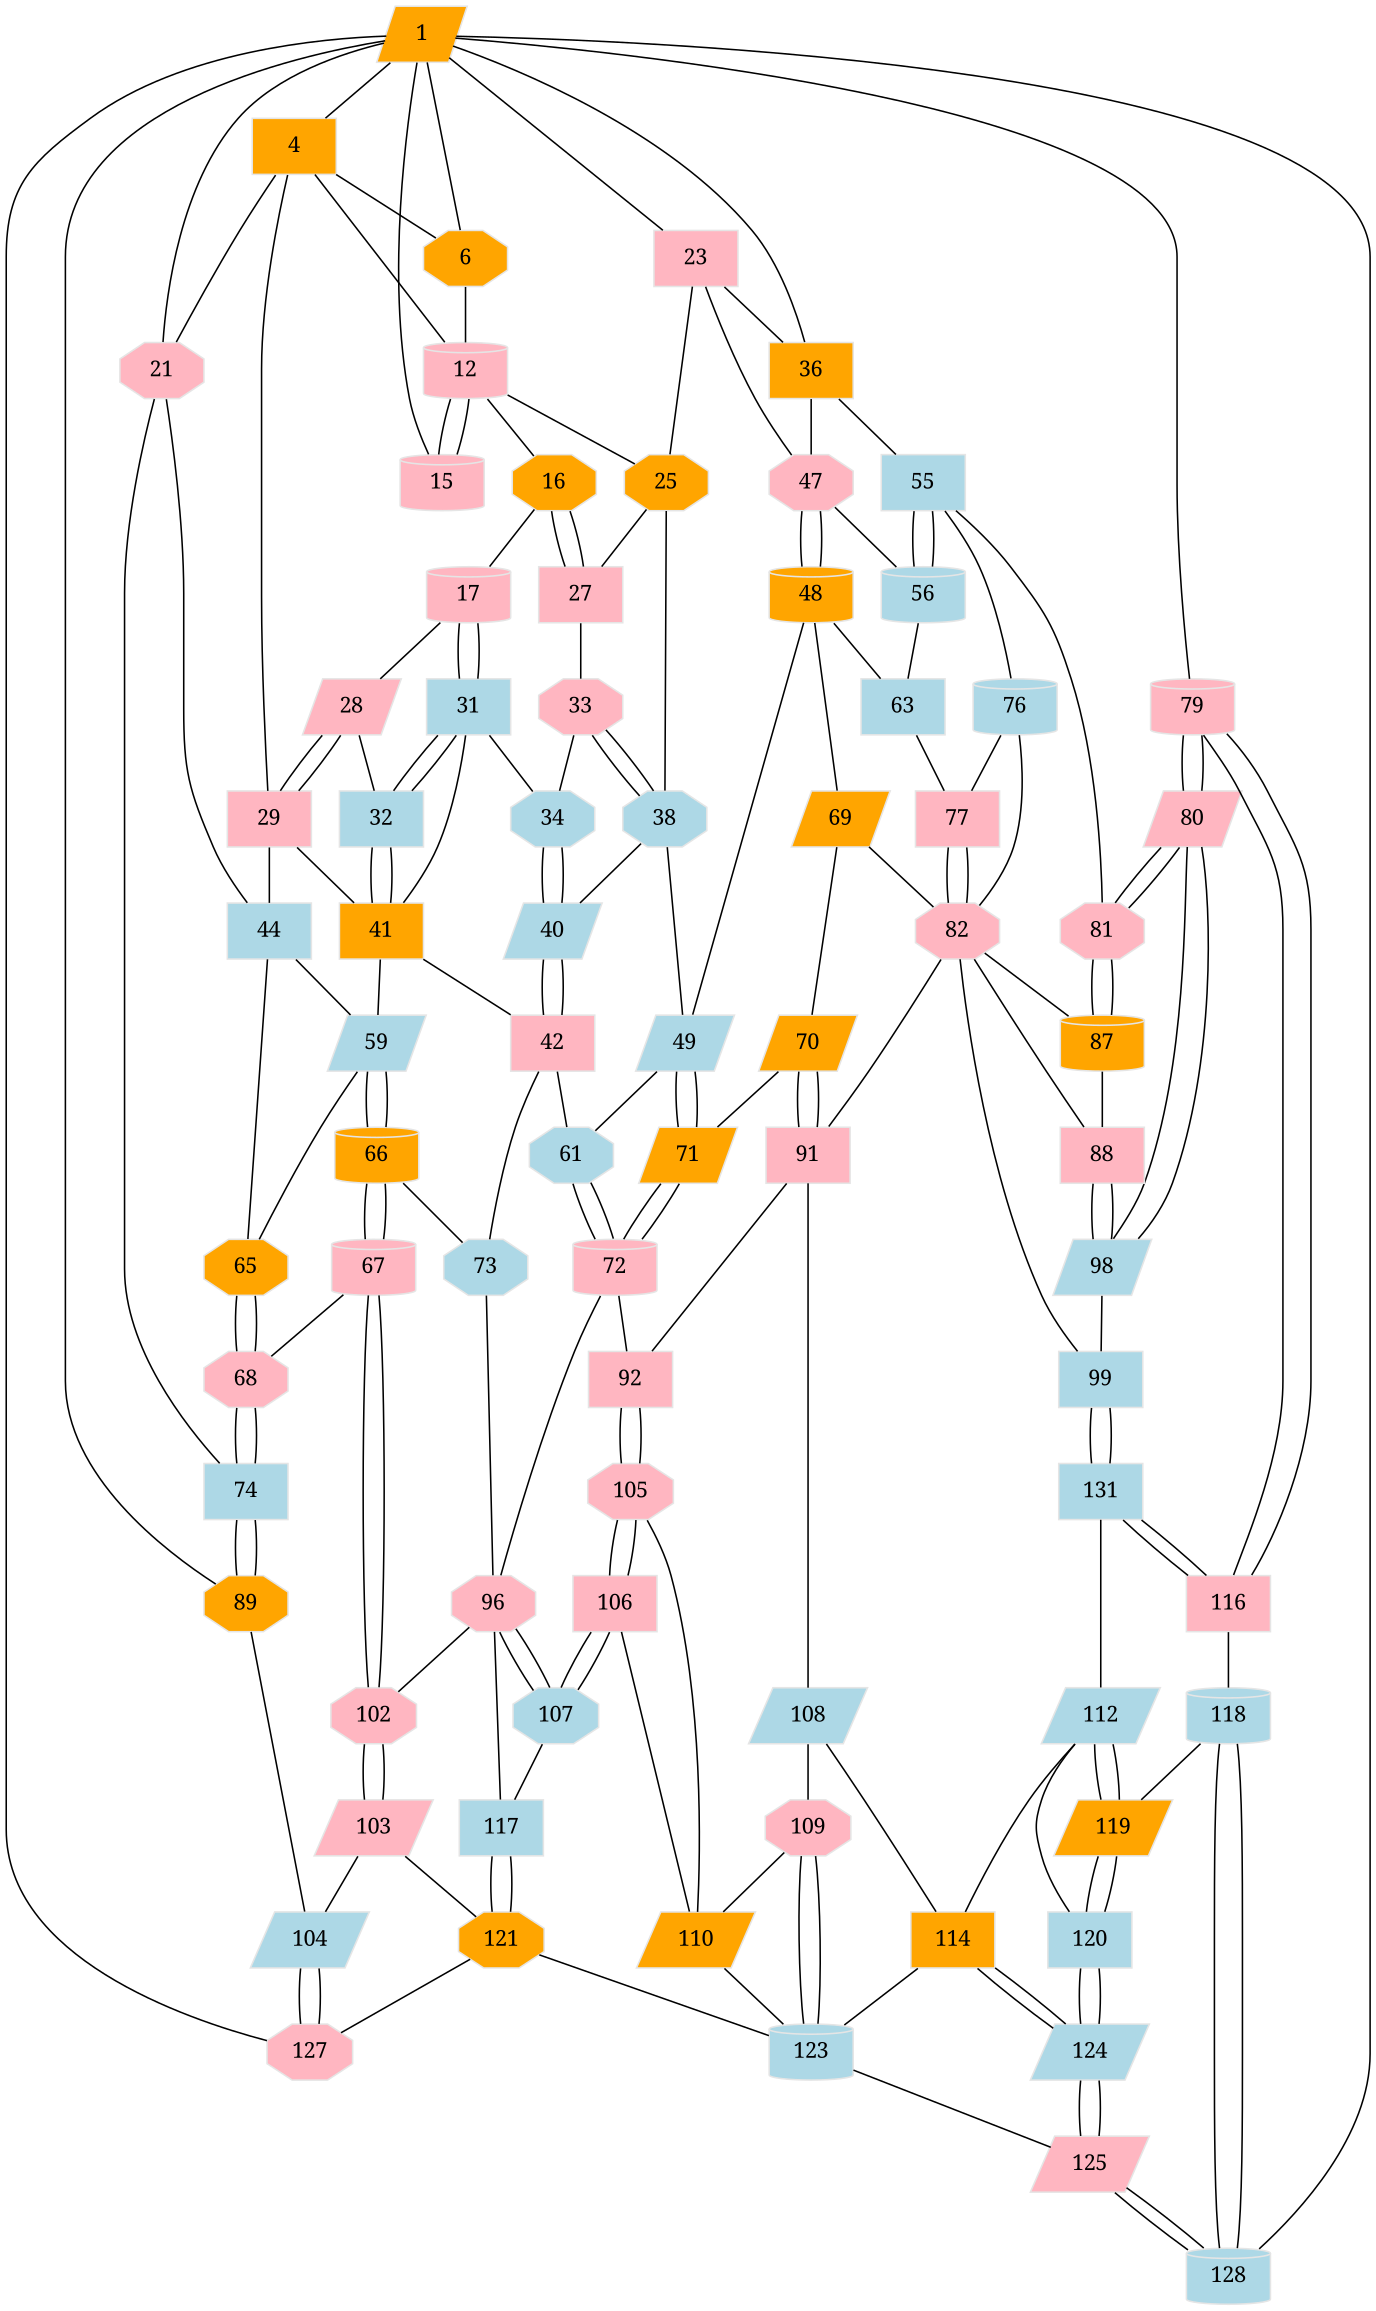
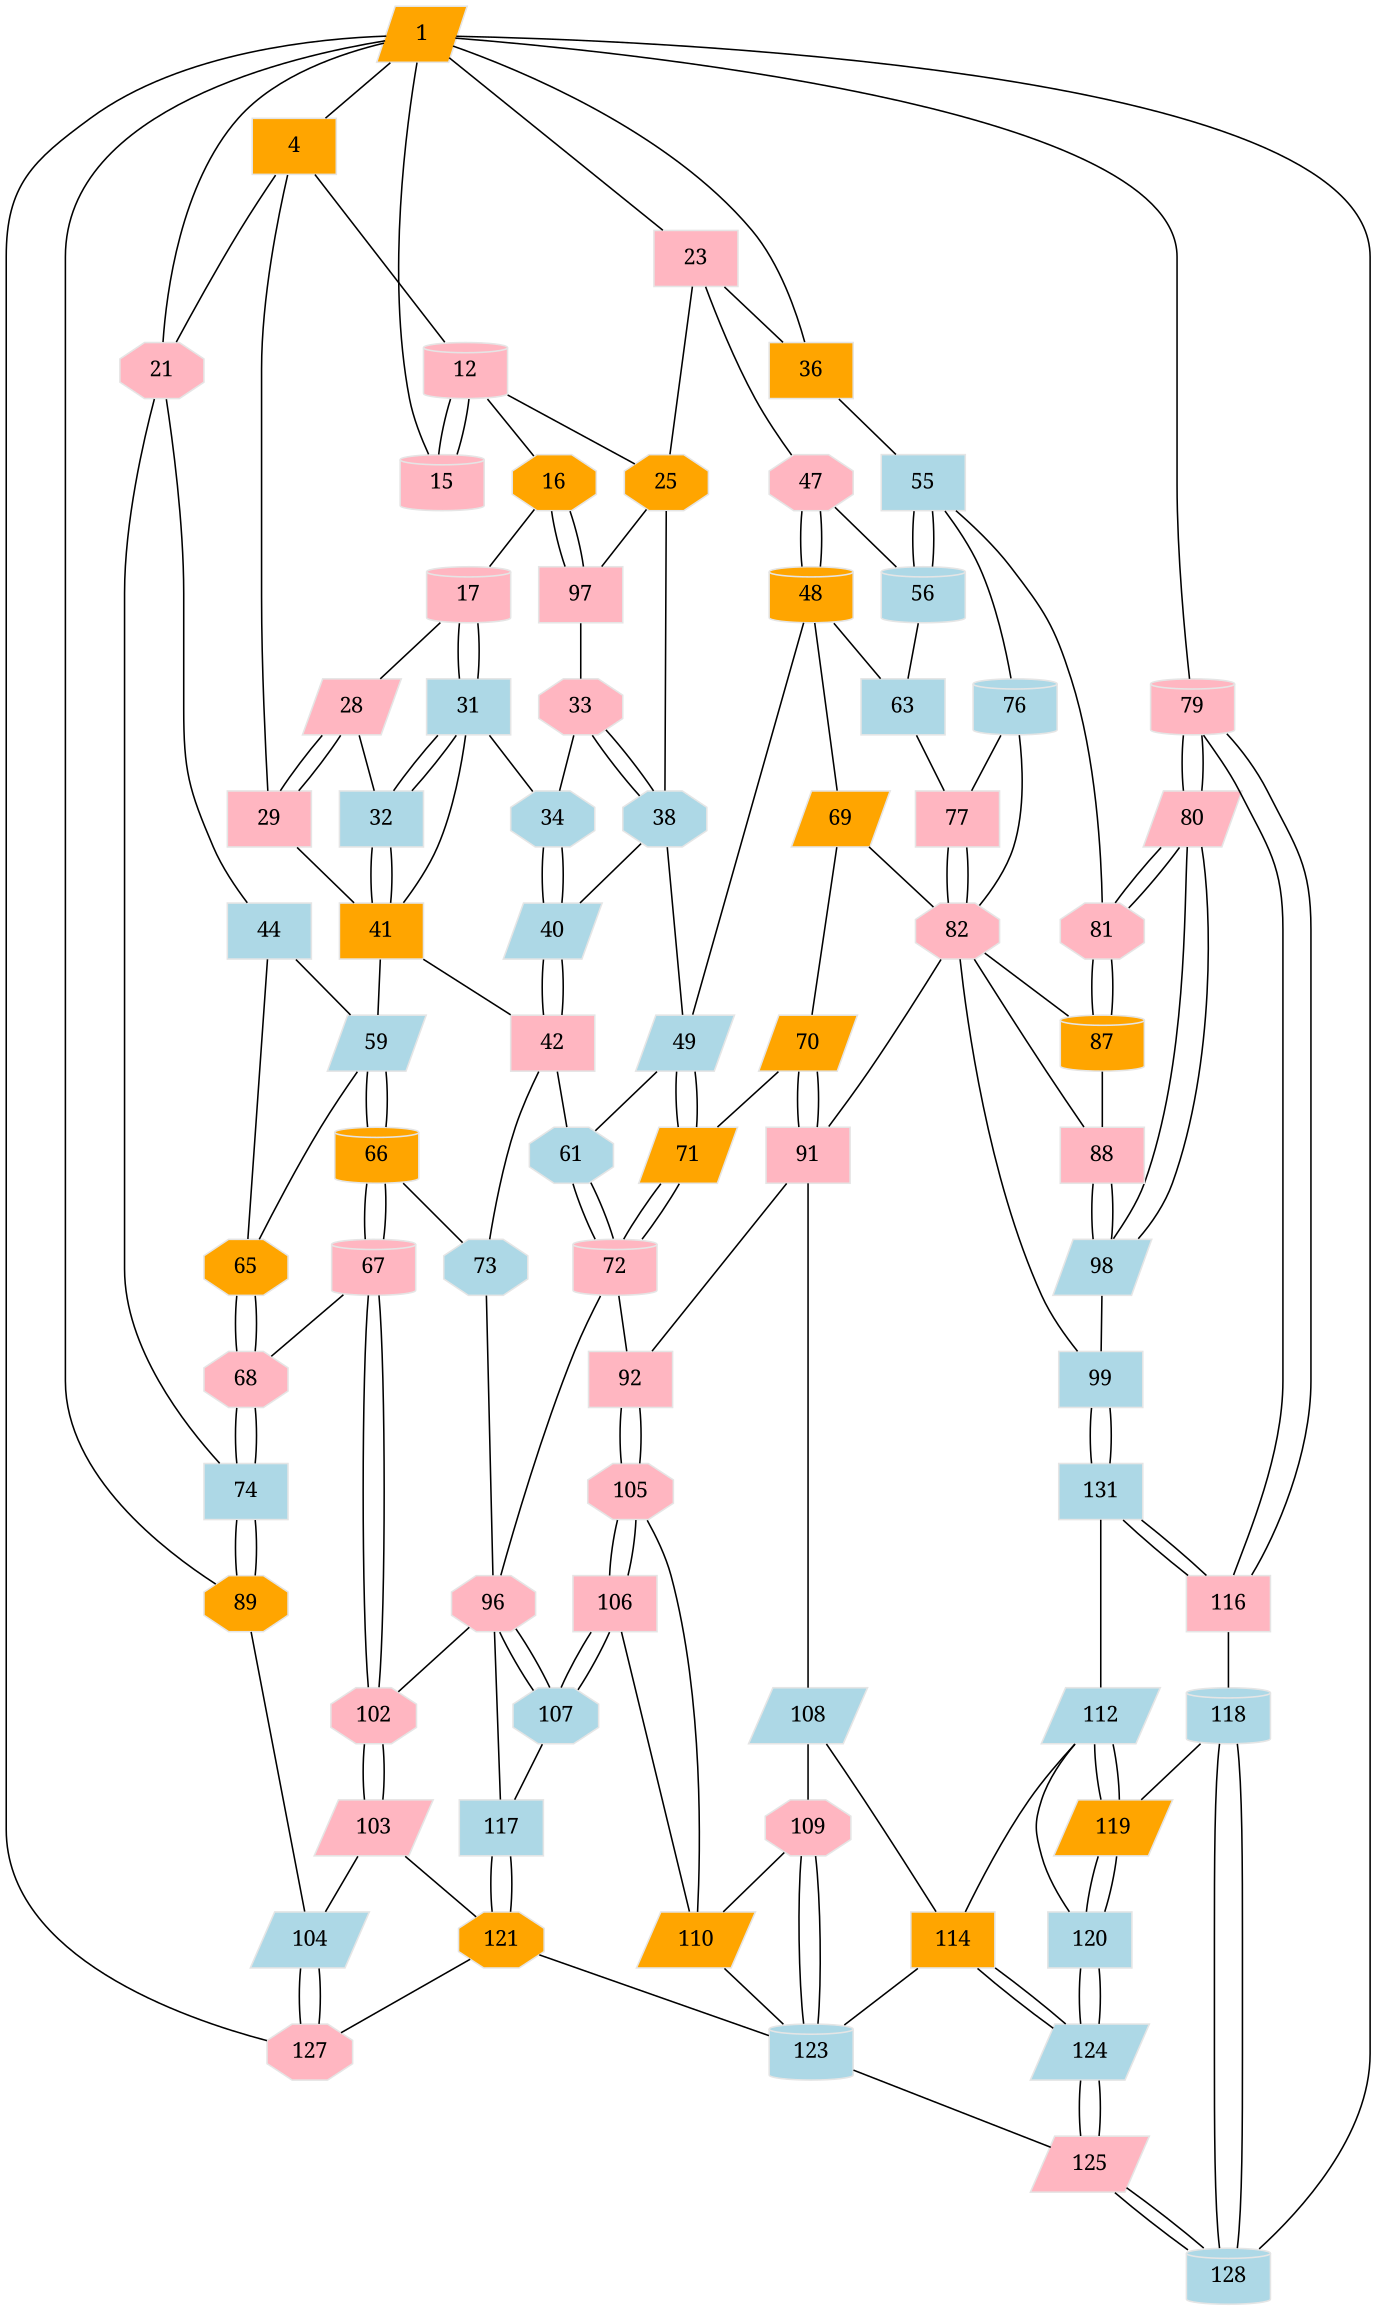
node "6": removed
edge "36" -- "47": removed
node "27": label "27" -> "97"
edge "29" -- "44": removed
